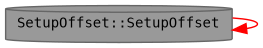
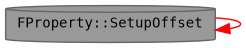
node "SetupOffset::SetupOffset": label "SetupOffset::SetupOffset" -> "FProperty::SetupOffset"
